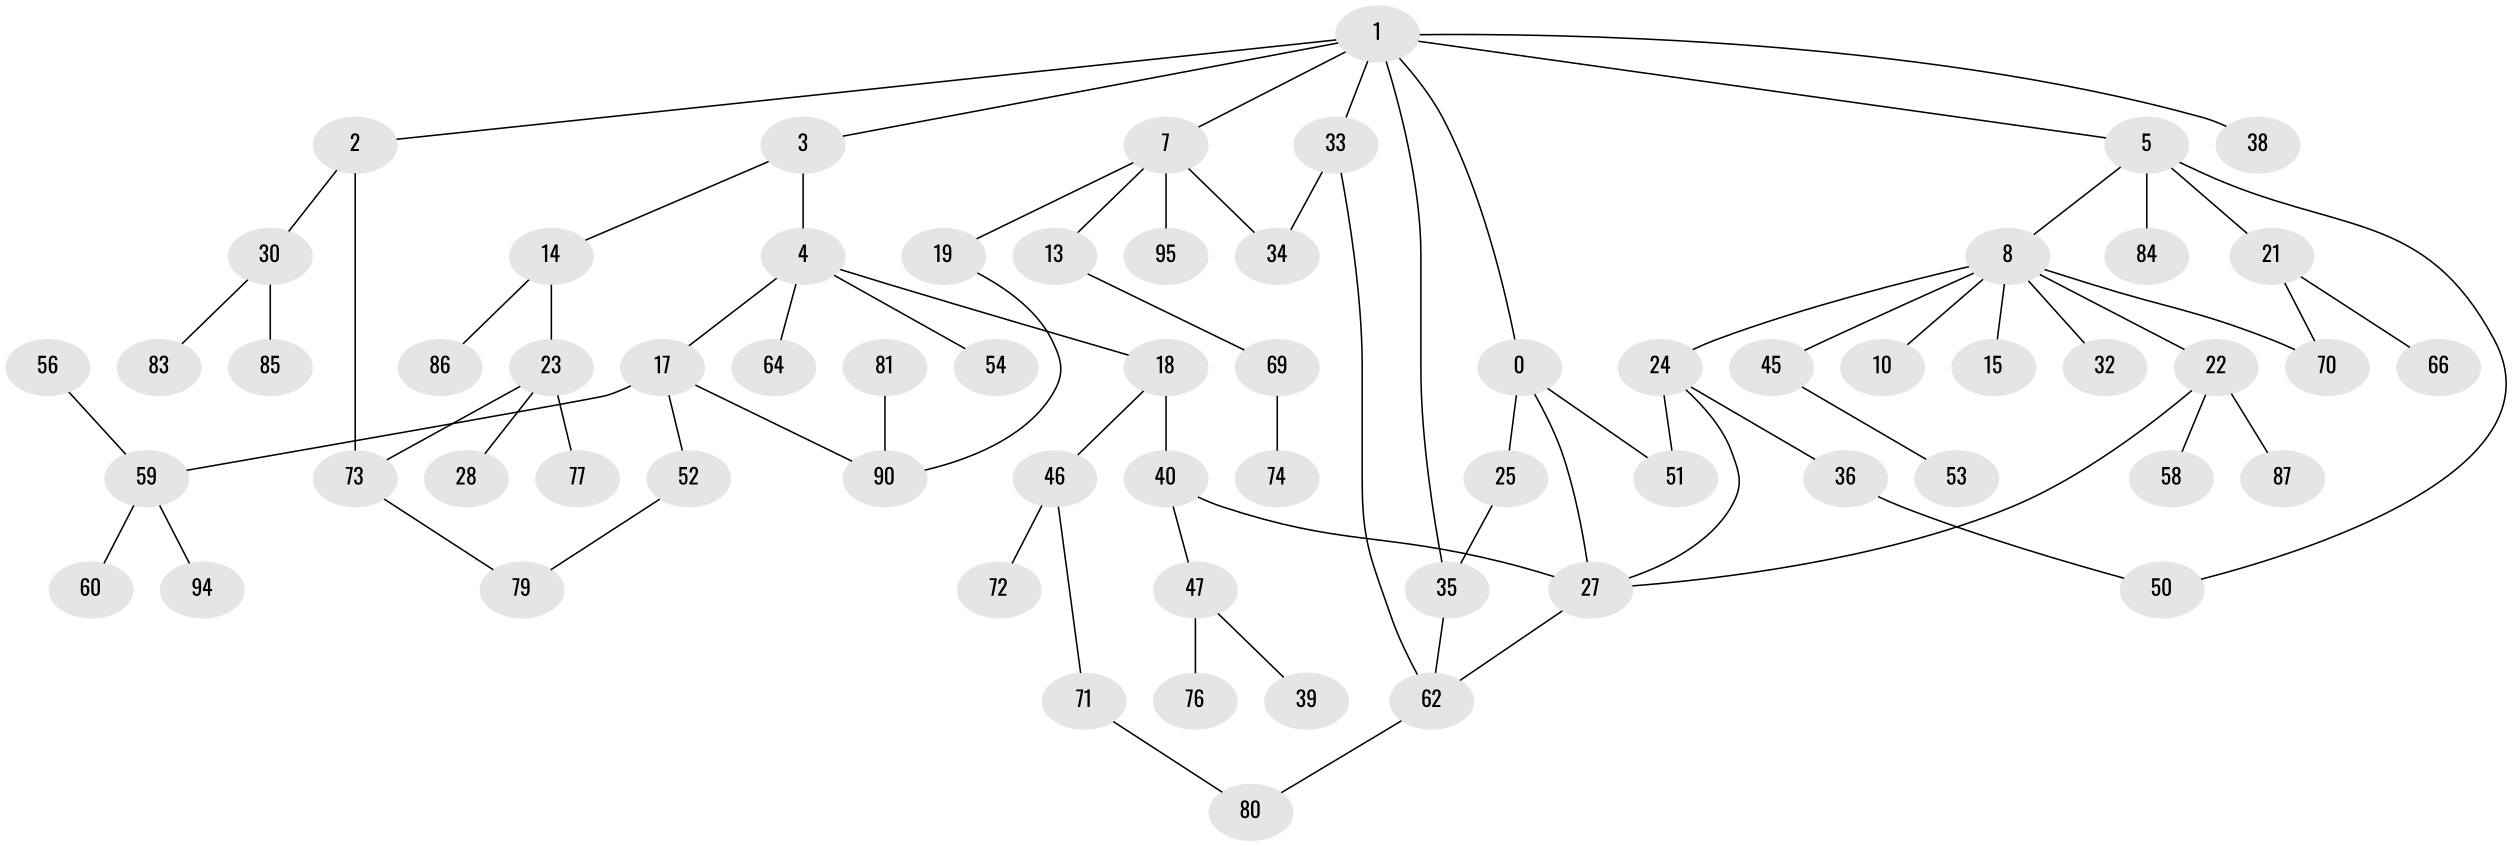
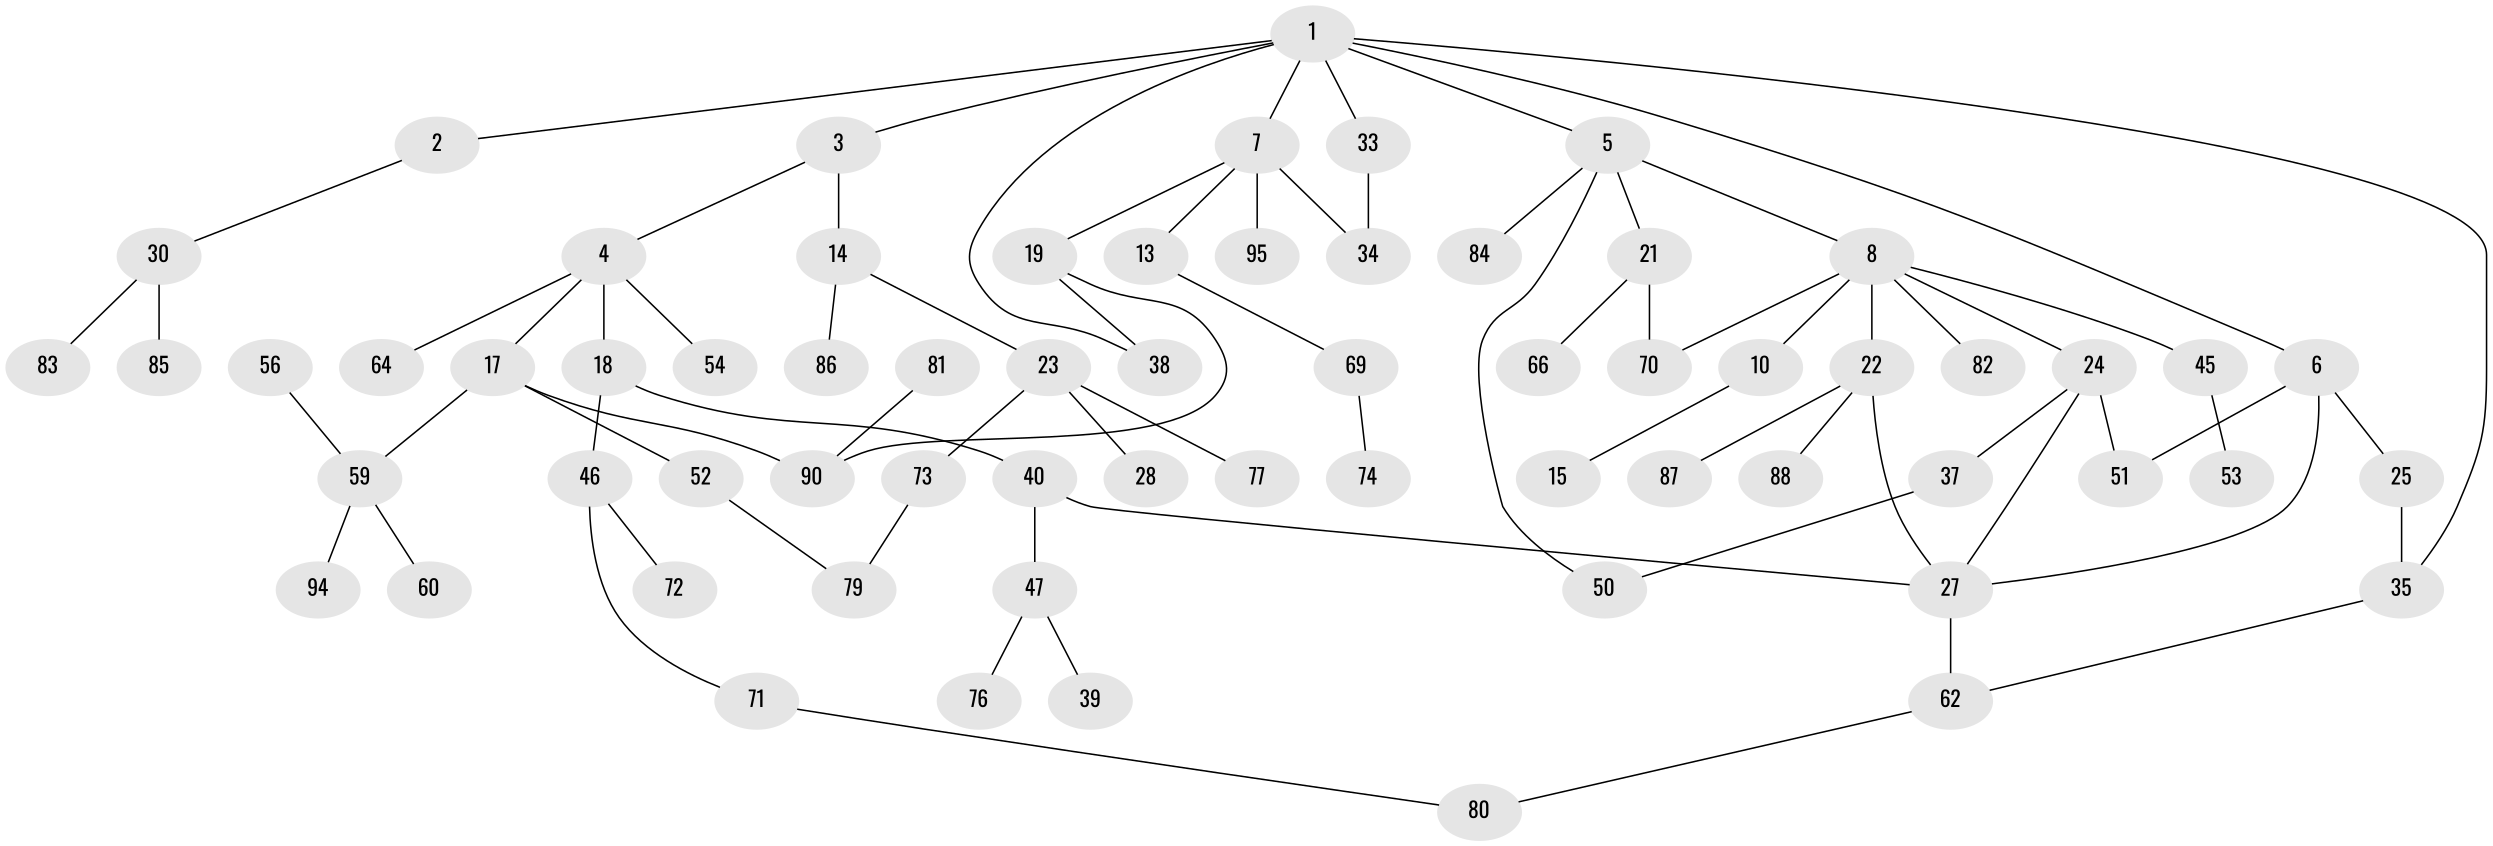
edge "2" -- "73": removed
edge "19" -- "38": added
edge "8" -- "15": now "10" -- "15"
node "0": label "0" -> "6"
node "32": label "32" -> "82"
edge "33" -- "62": removed
node "36": label "36" -> "37"
node "58": label "58" -> "88"
